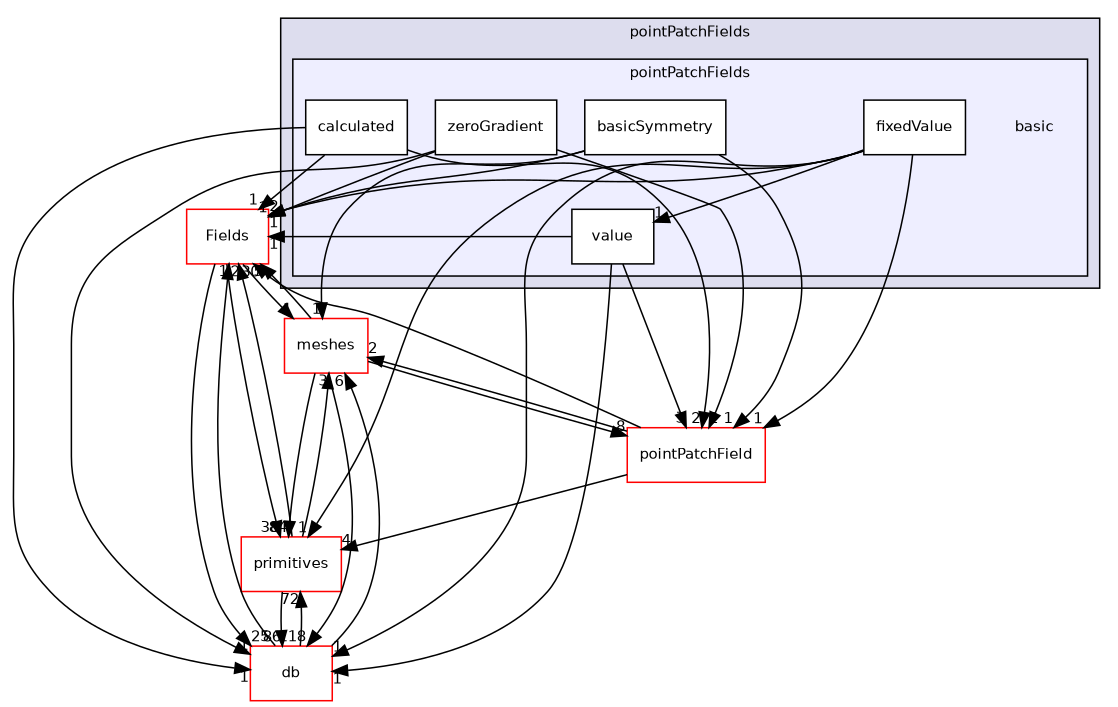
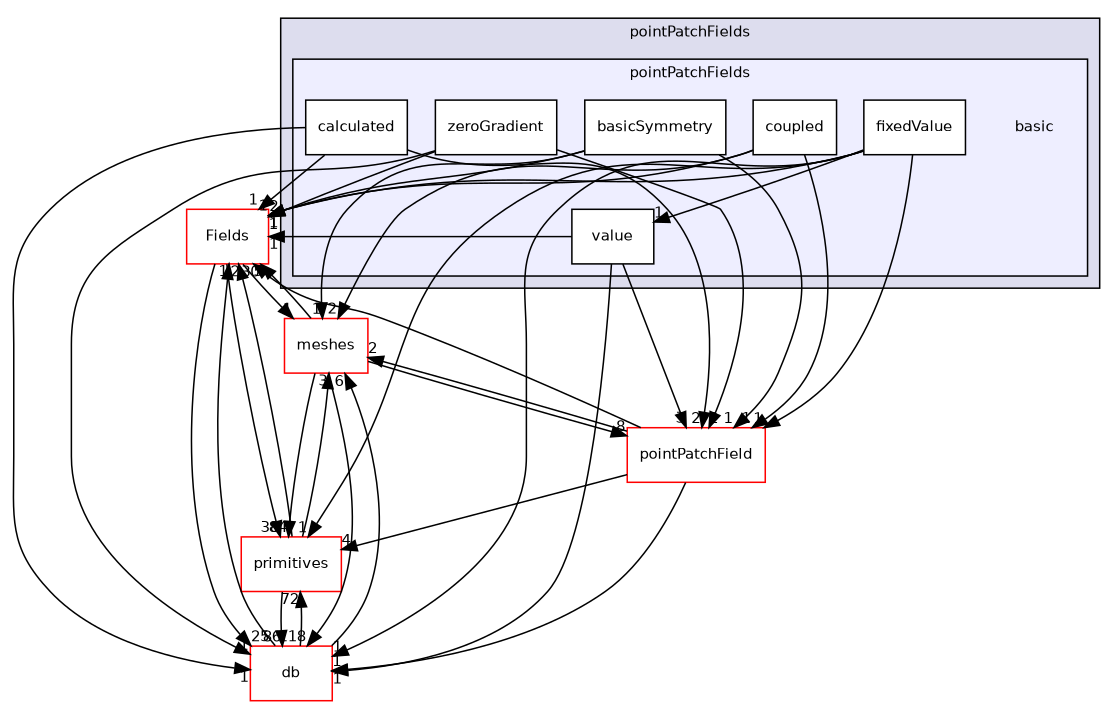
node "coupled": added
edge "pointPatchField" -> "db": added
